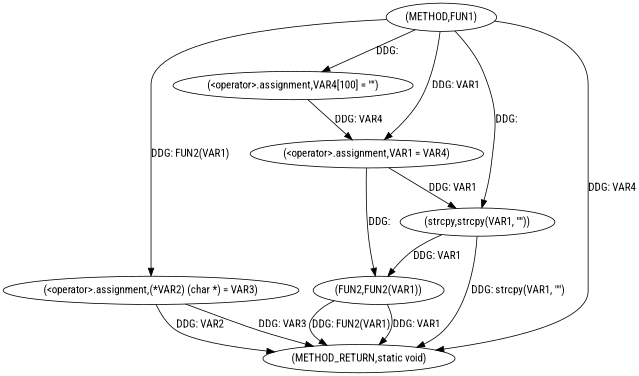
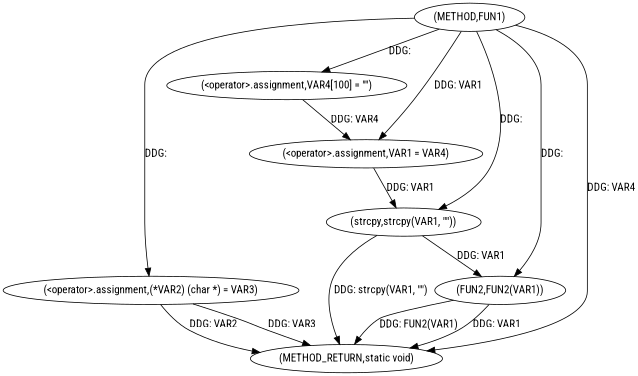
edge "(METHOD,FUN1)" -> "(<operator>.assignment,(*VAR2) (char *) = VAR3)": label "DDG: FUN2(VAR1)" -> "DDG: "
edge "(<operator>.assignment,VAR1 = VAR4)" -> "(FUN2,FUN2(VAR1))": now "(METHOD,FUN1)" -> "(FUN2,FUN2(VAR1))"
